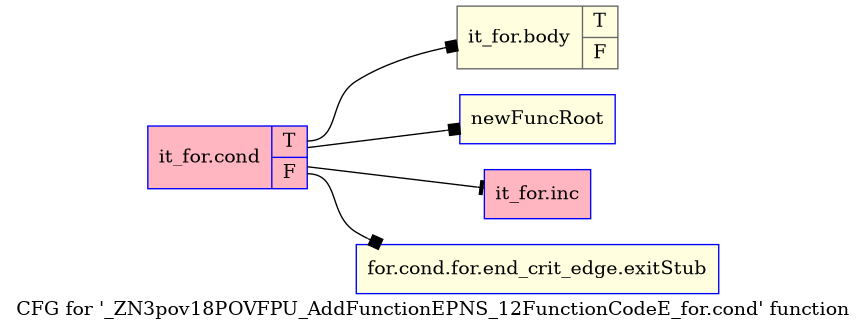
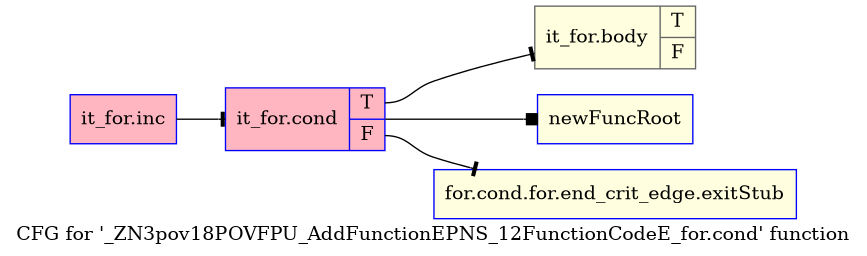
edge "it_for.cond" -> "it_for.body": arrowhead box -> tee
edge "it_for.cond" -> "it_for.inc": reversed
edge "it_for.cond" -> "for.cond.for.end_crit_edge.exitStub": arrowhead box -> tee
